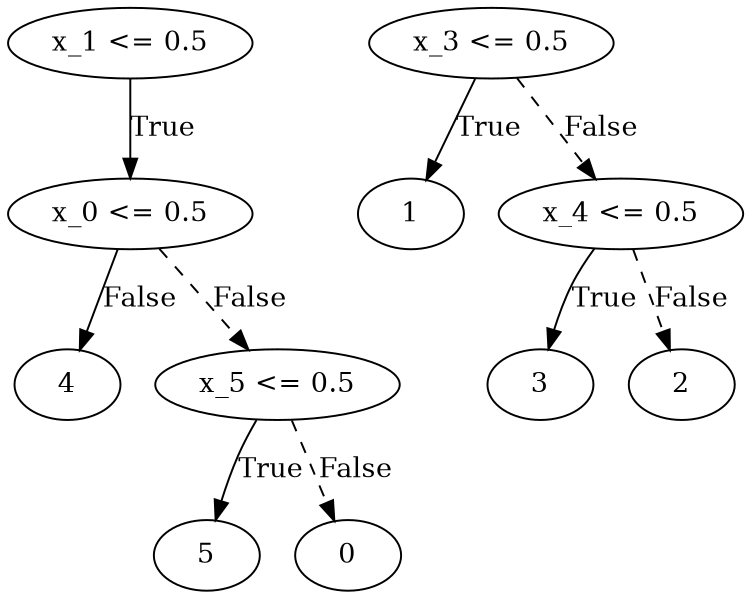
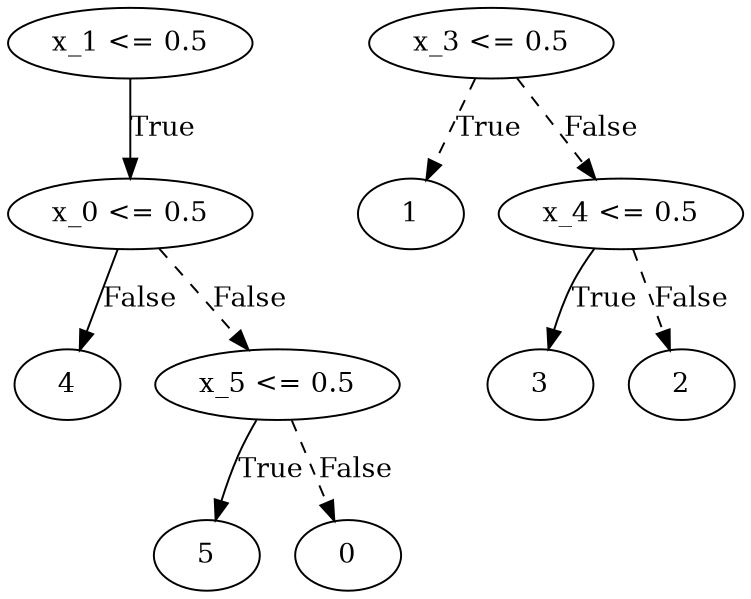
edge "x_3 <= 0.5" -> "1": style solid -> dashed
